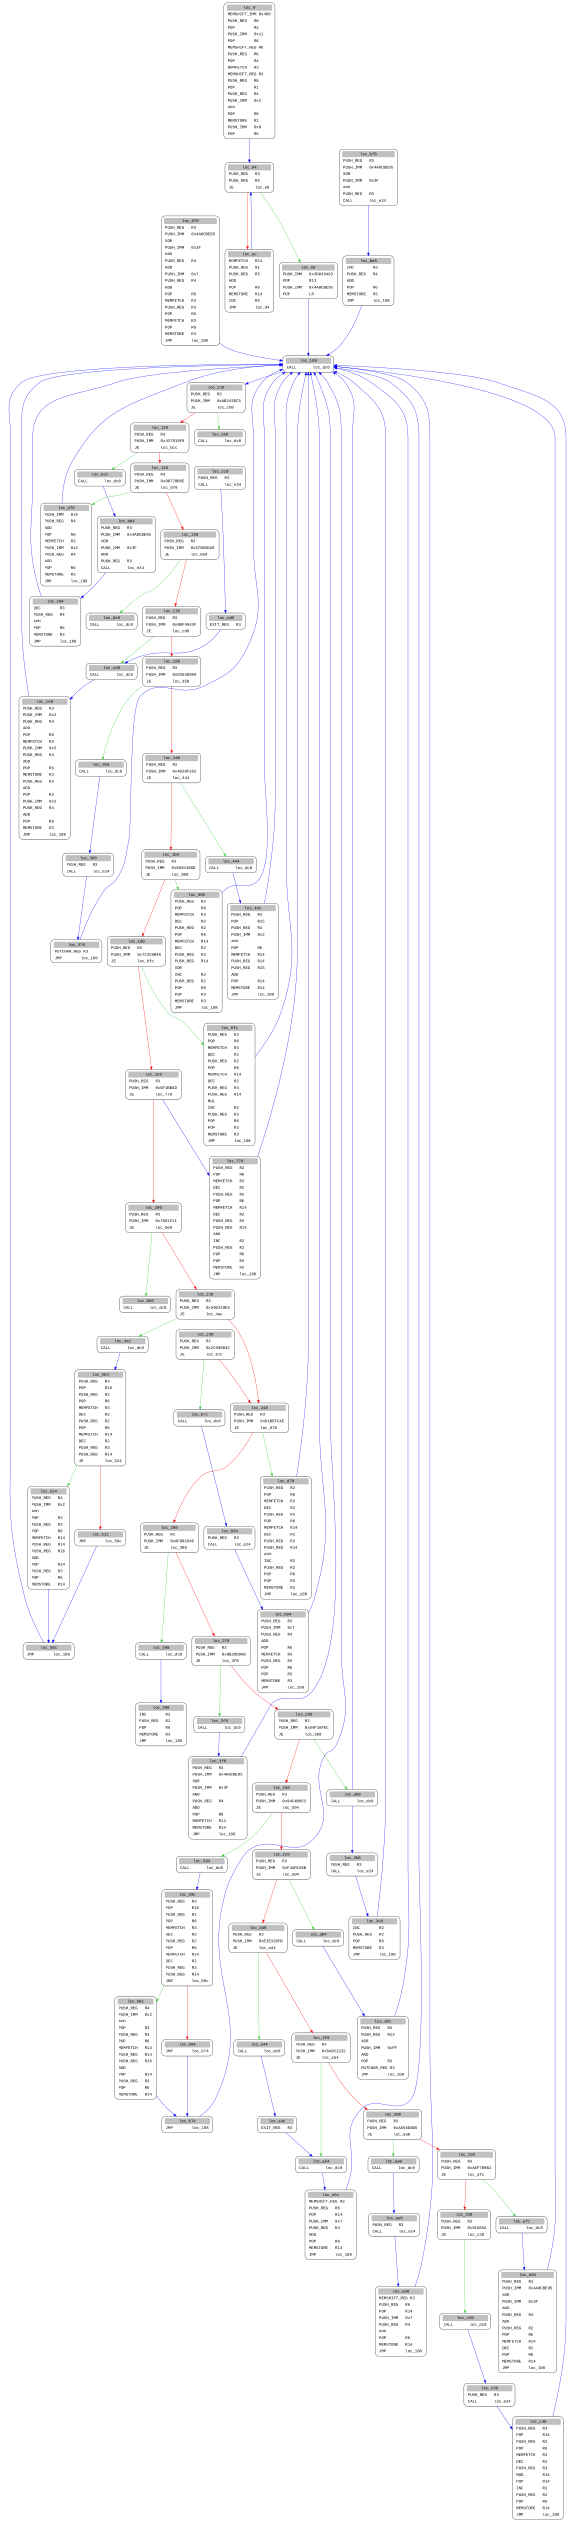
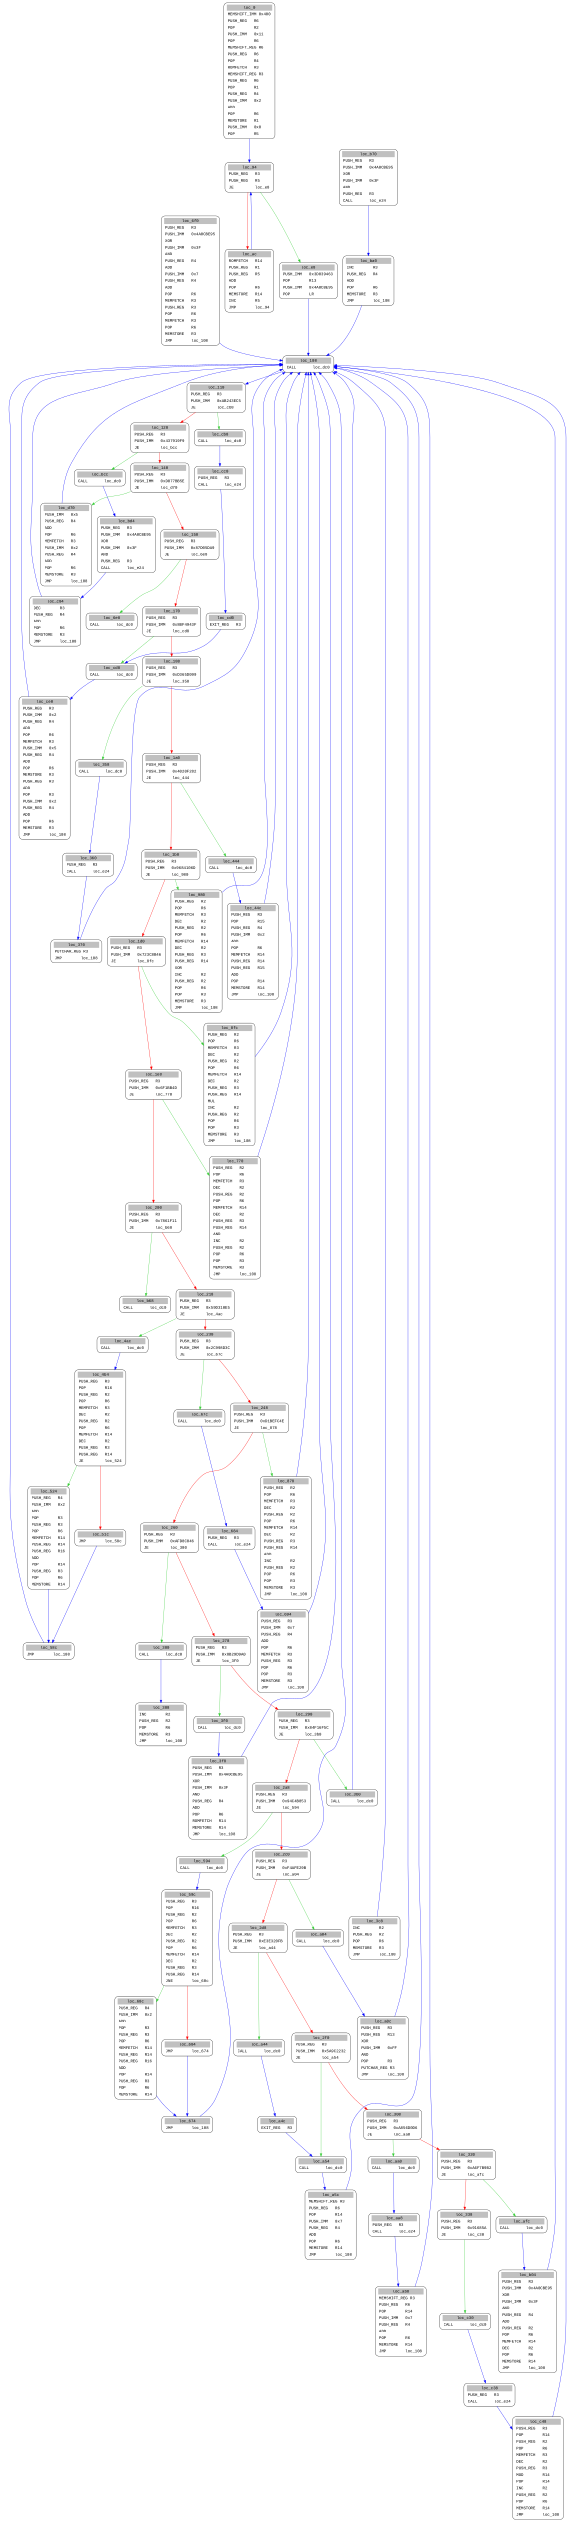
edge "loc_cb8" -> "loc_cc0": added
edge "loc_1e8" -> "loc_770": color blue -> limegreen
edge "loc_218" -> "loc_248": now "loc_218" -> "loc_230"
node "loc_3b8": removed
